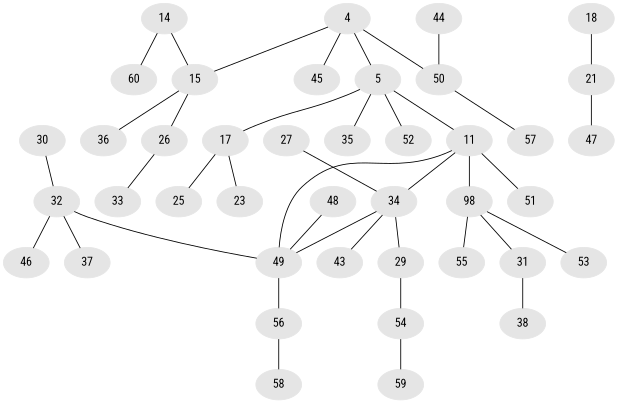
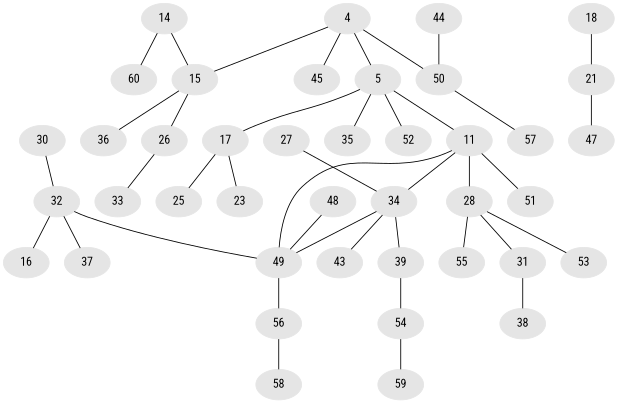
node "98": label "98" -> "28"
node "46": label "46" -> "16"
node "29": label "29" -> "39"
